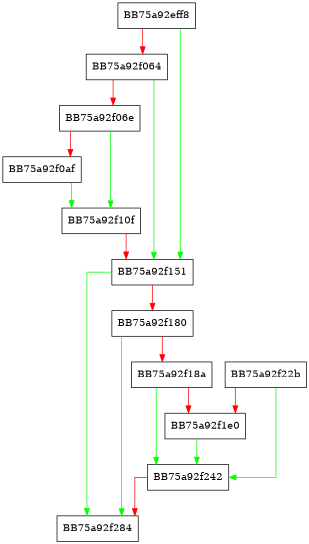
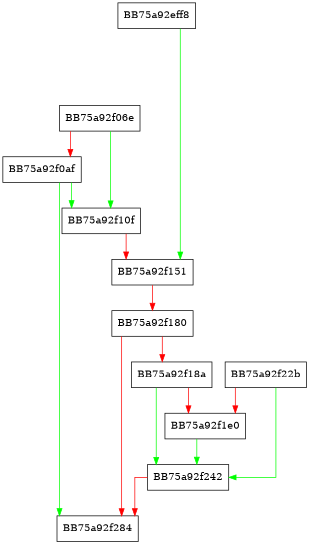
node "BB75a92f064": removed
edge "BB75a92f151" -> "BB75a92f284": now "BB75a92f0af" -> "BB75a92f284"
edge "BB75a92f180" -> "BB75a92f284": color green -> red
